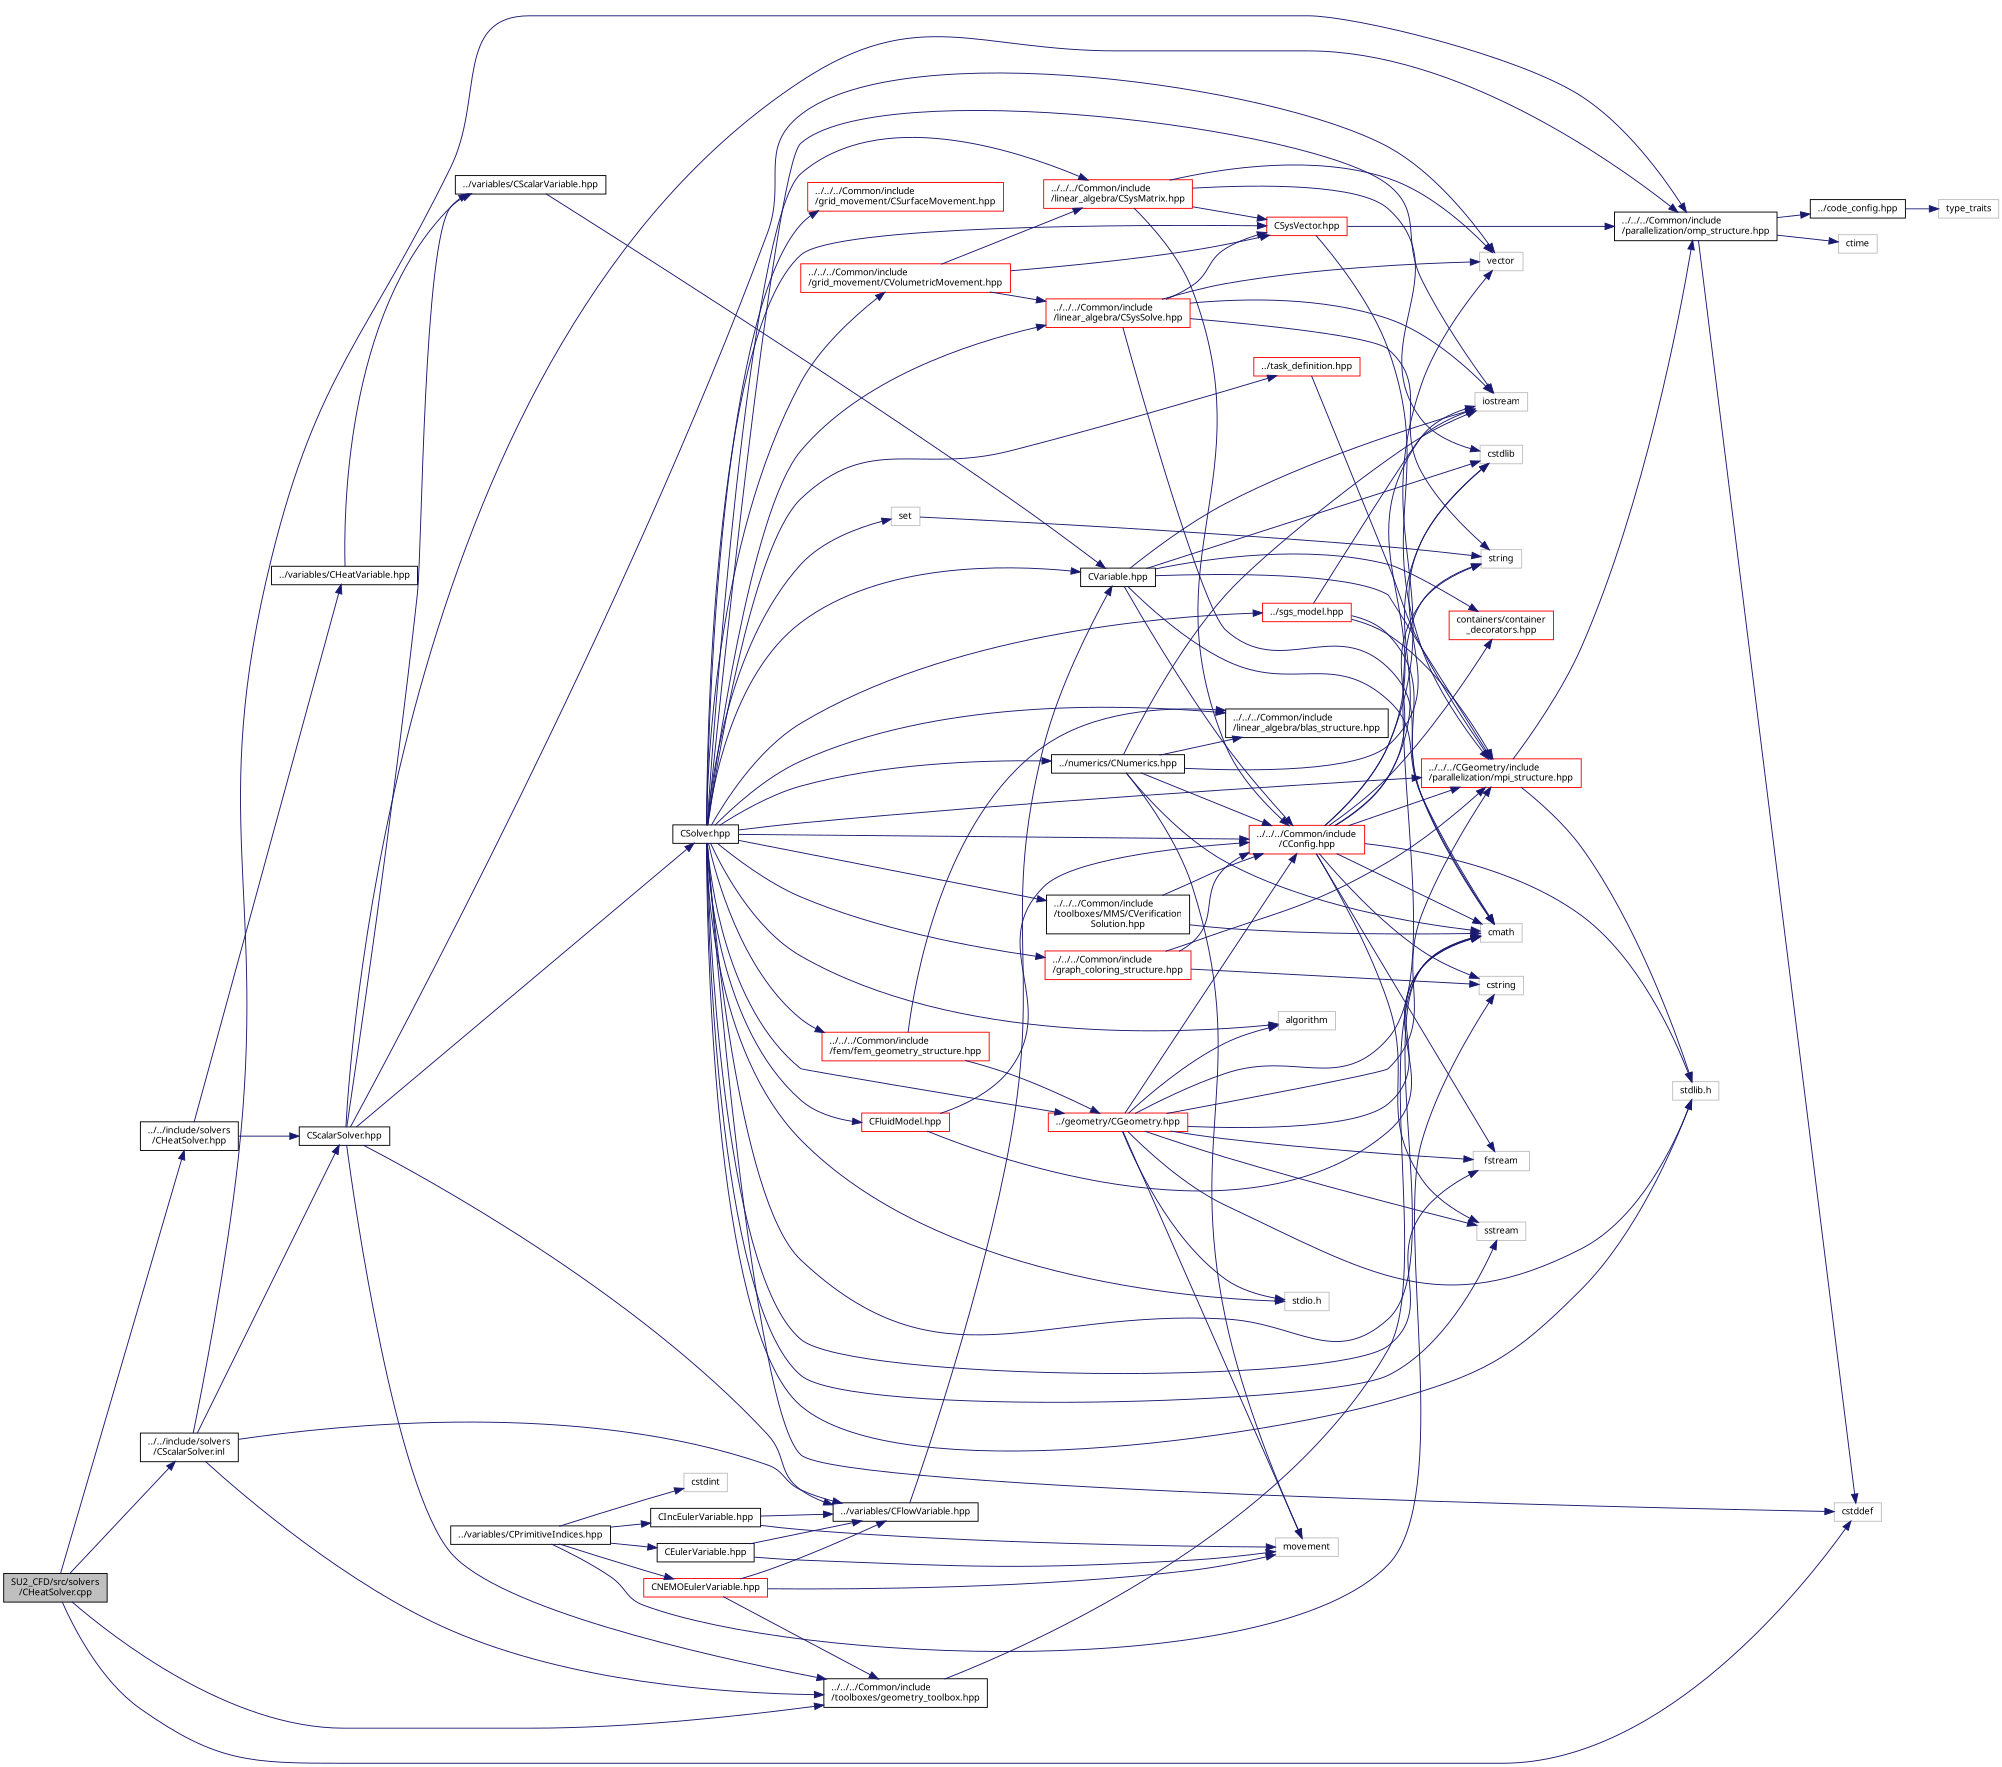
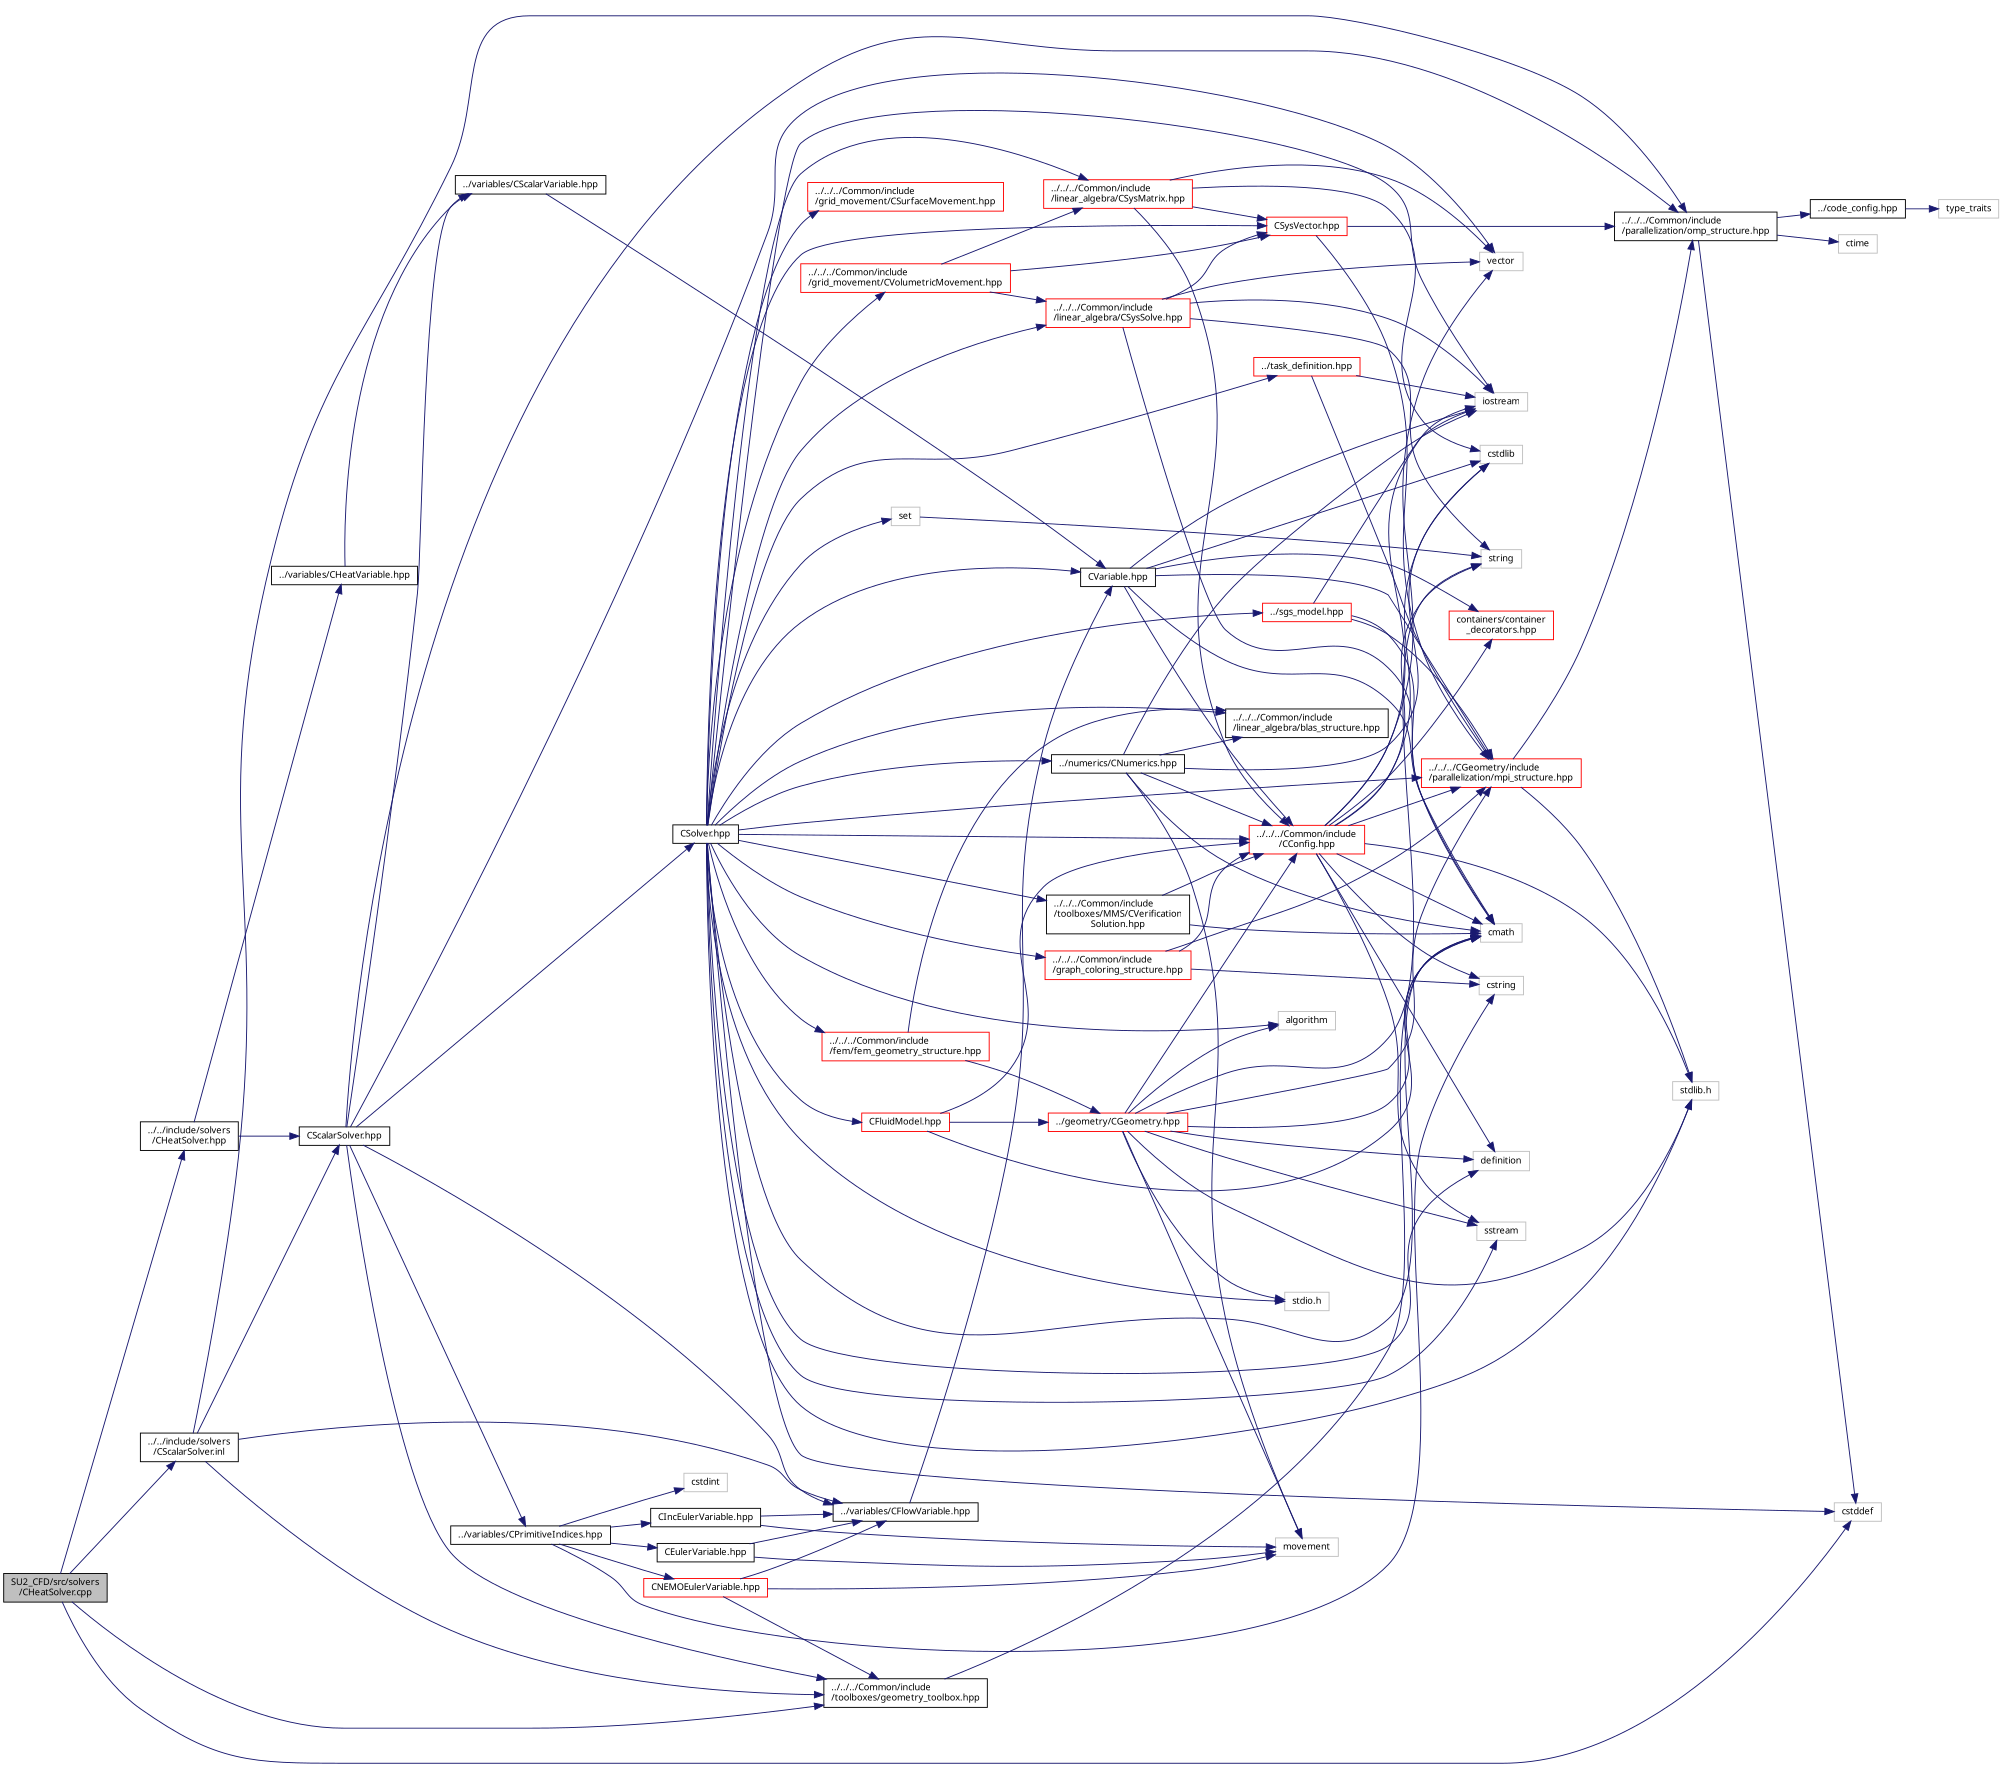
edge "../task_definition.hpp" -> "iostream": added
edge "CSolver.hpp" -> "../geometry/CGeometry.hpp": now "CFluidModel.hpp" -> "../geometry/CGeometry.hpp"
node "fstream": label "fstream" -> "definition"
edge "CScalarSolver.hpp" -> "../variables/CPrimitiveIndices.hpp": added
